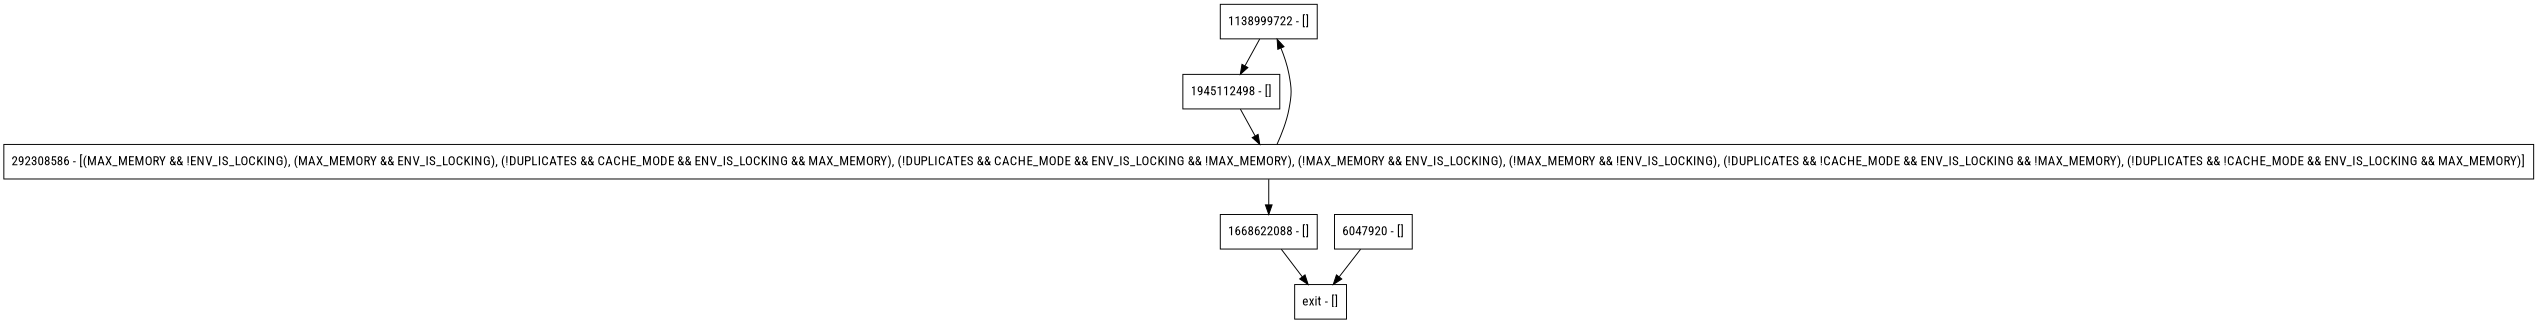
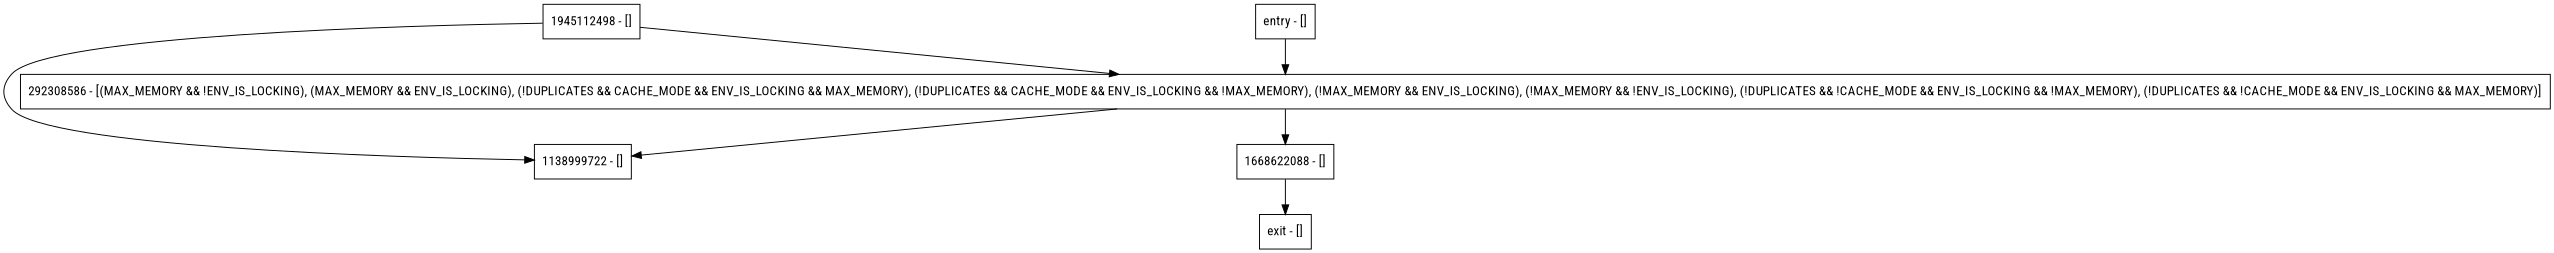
node "entry - []": added
edge "1138999722 - []" -> "1945112498 - []": reversed
node "6047920 - []": removed
